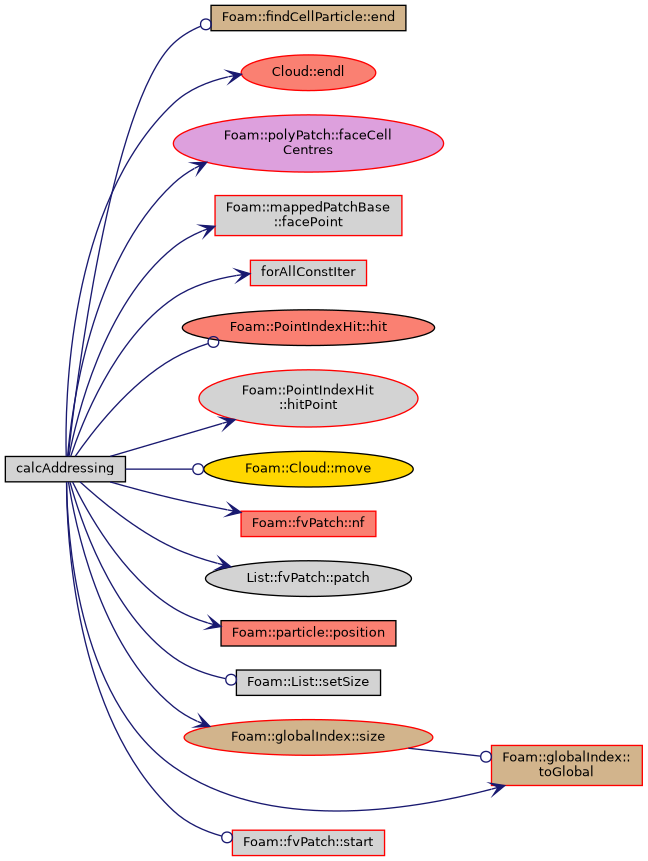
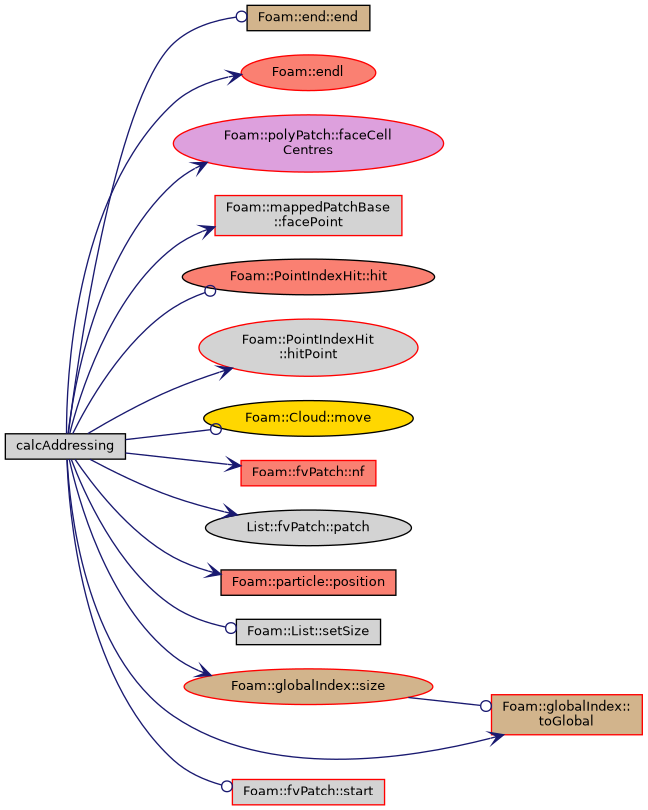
node "Foam::findCellParticle::end": label "Foam::findCellParticle::end" -> "Foam::end::end"
node "Cloud::endl": label "Cloud::endl" -> "Foam::endl"
node "forAllConstIter": removed
